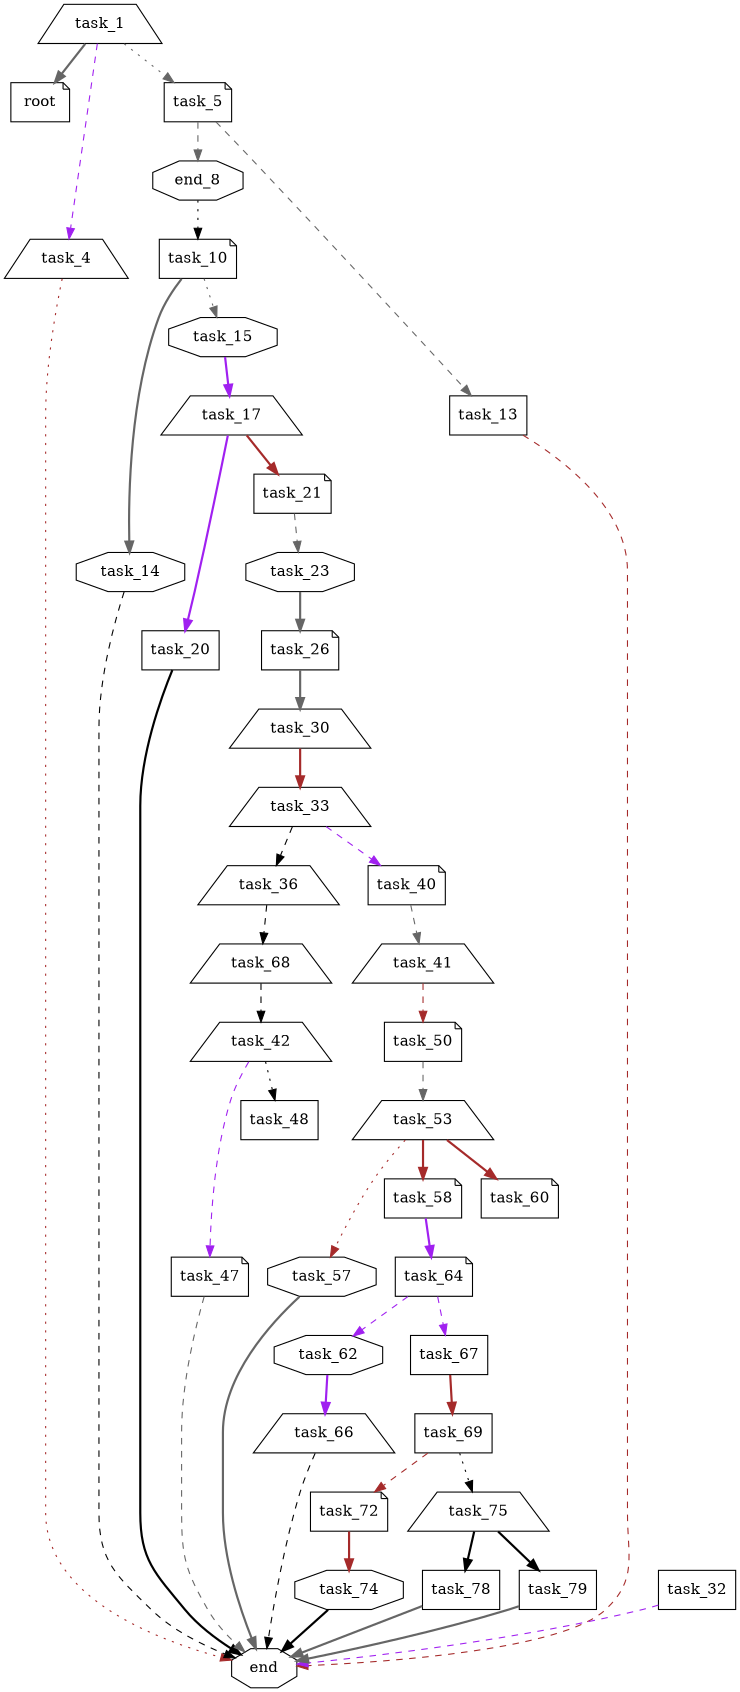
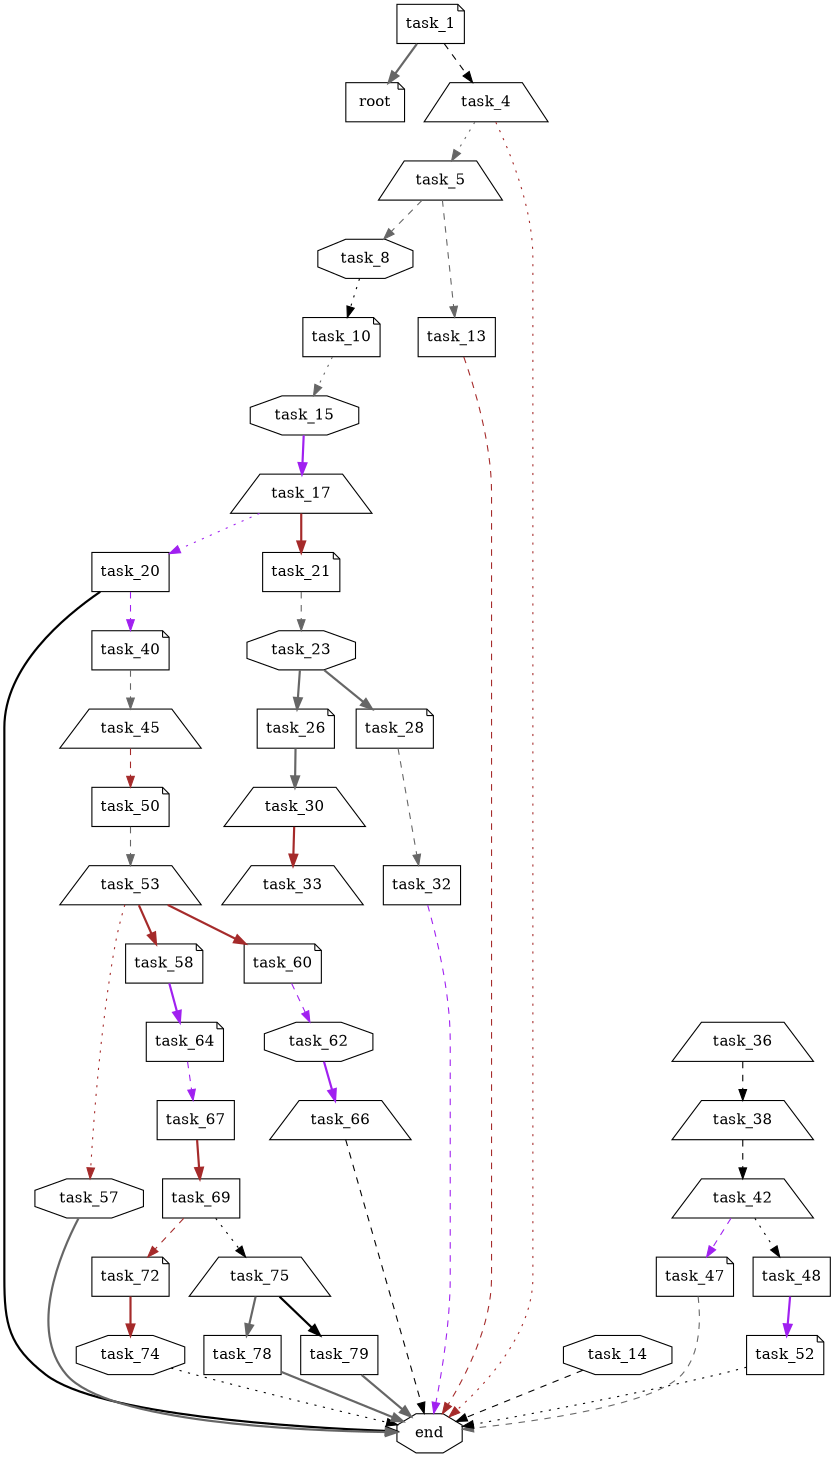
node "task_1": shape trapezium -> note
edge "task_1" -> "task_5": now "task_4" -> "task_5"
node "task_5": shape note -> trapezium
edge "task_1" -> "task_4": color purple -> black
node "end_8": label "end_8" -> "task_8"
edge "task_10" -> "task_14": removed
edge "task_17" -> "task_20": style bold -> dotted
node "task_28": added
edge "task_33" -> "task_36": removed
edge "task_33" -> "task_40": now "task_20" -> "task_40"
node "task_68": label "task_68" -> "task_38"
node "task_41": label "task_41" -> "task_45"
edge "task_64" -> "task_62": now "task_60" -> "task_62"
node "task_52": added
edge "task_75" -> "task_78": color black -> gray40
edge "task_74" -> "end": style bold -> dotted
